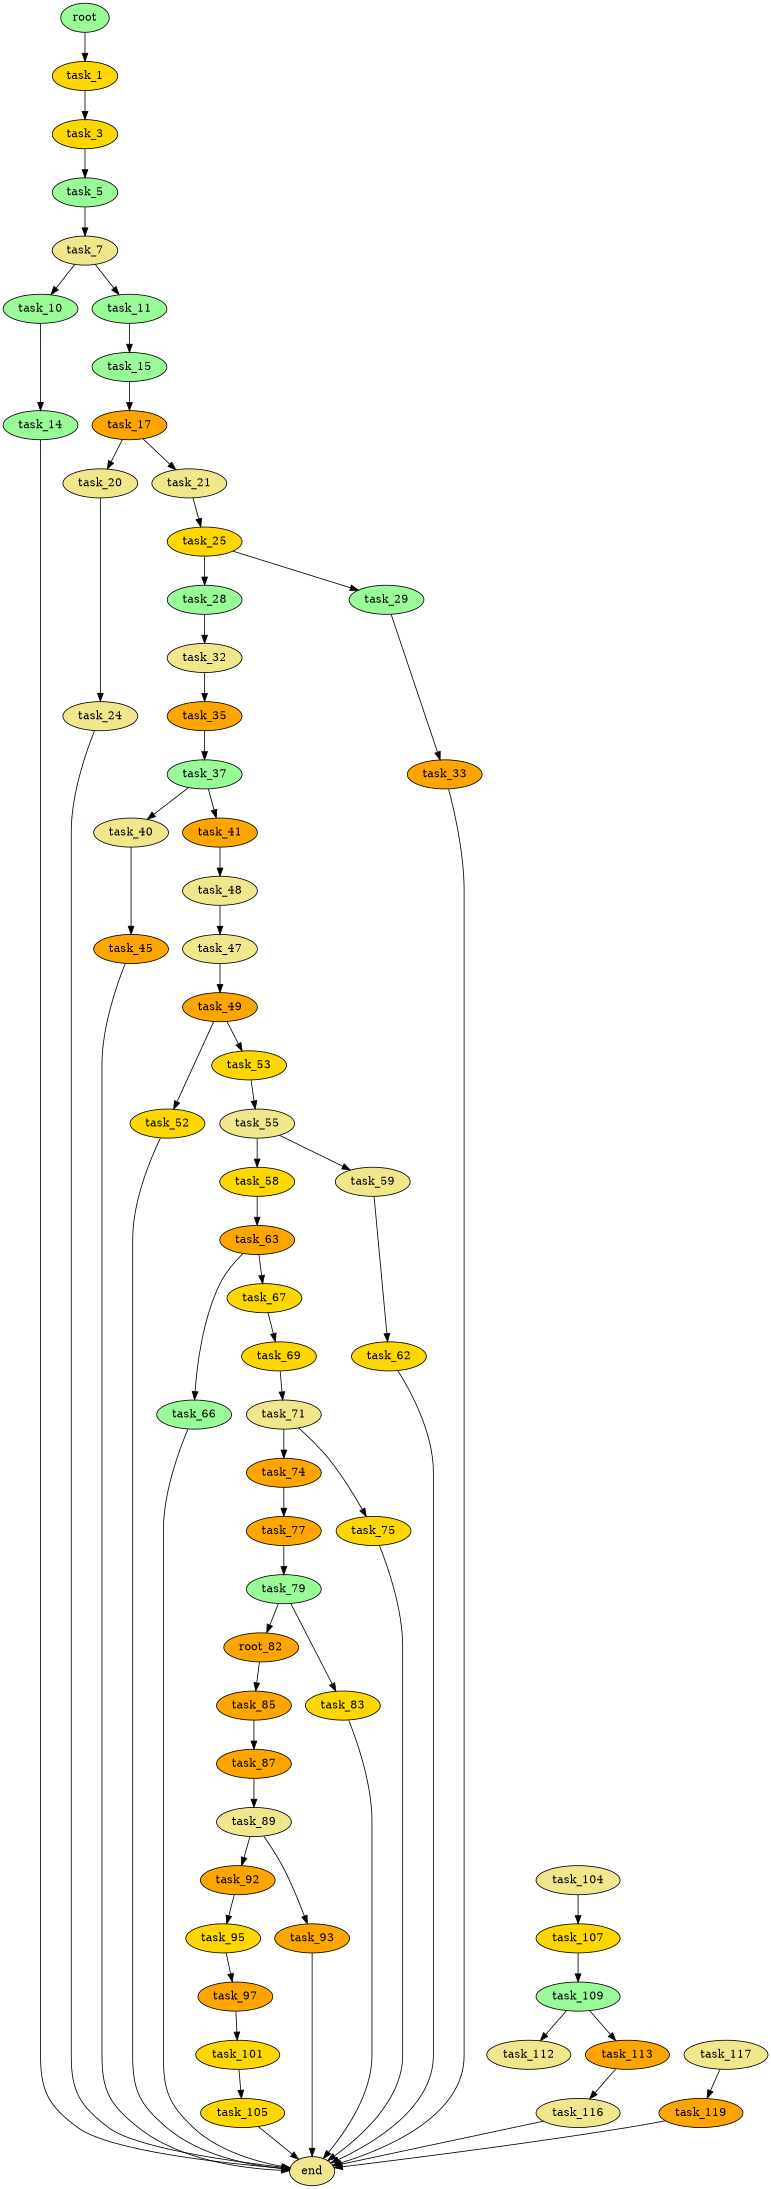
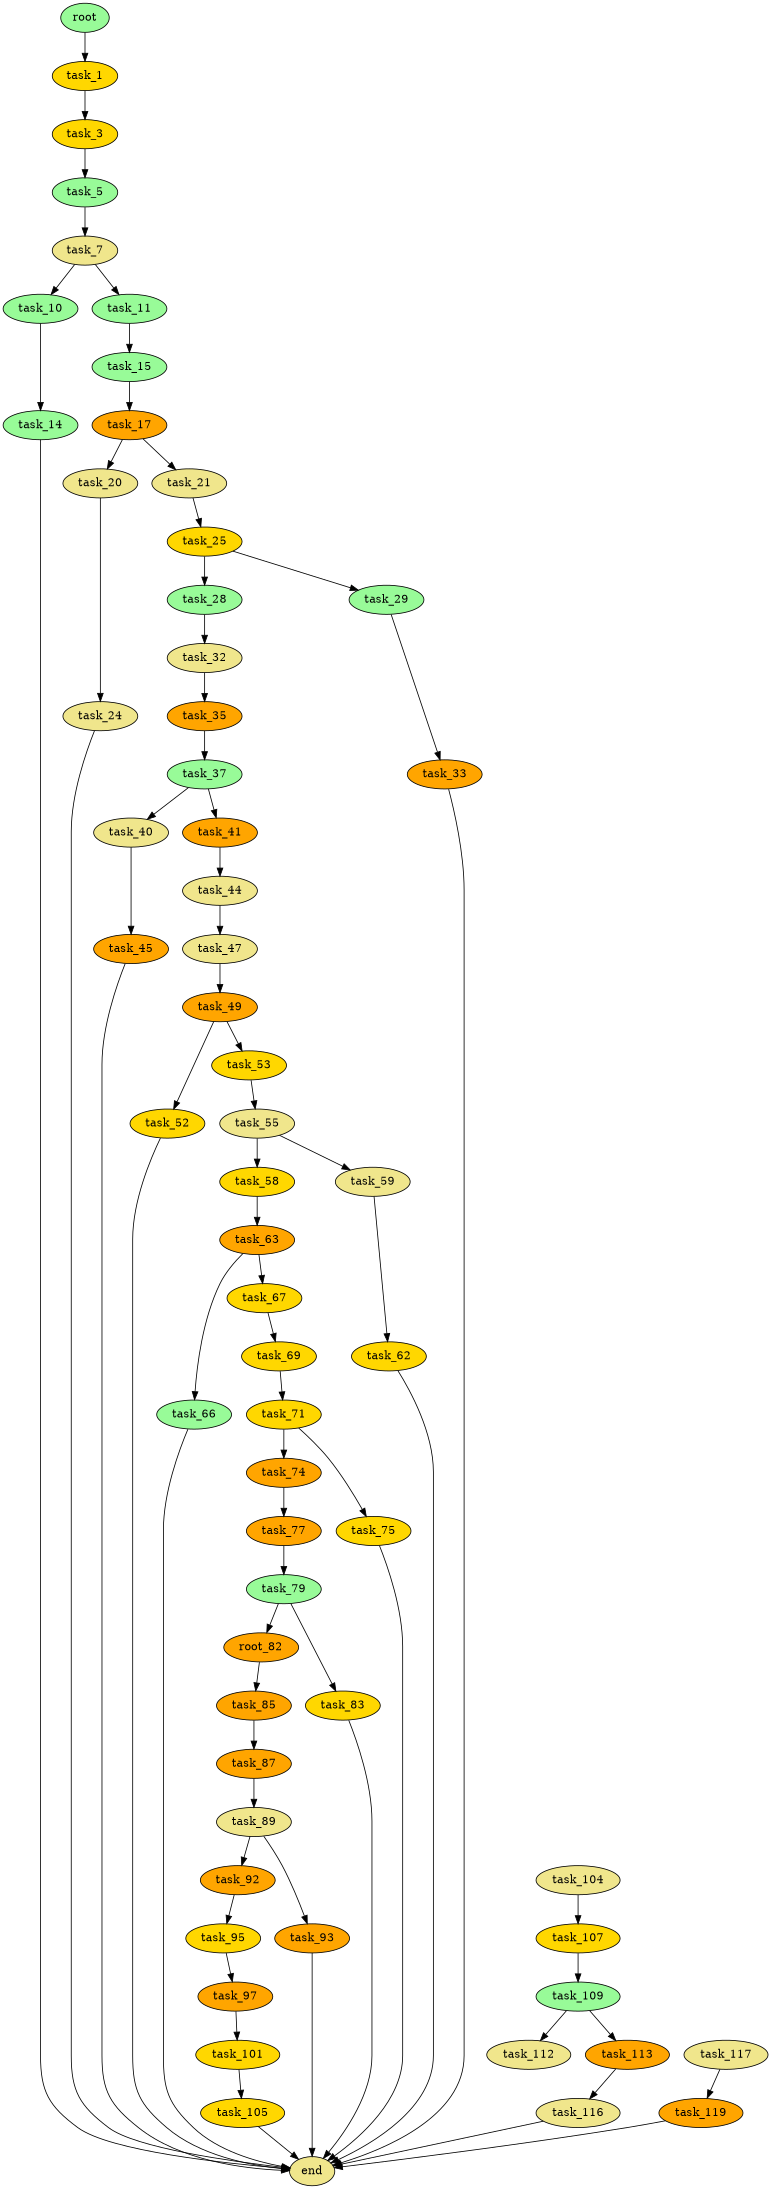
node "task_48": label "task_48" -> "task_44"
node "task_71": fillcolor khaki -> gold
